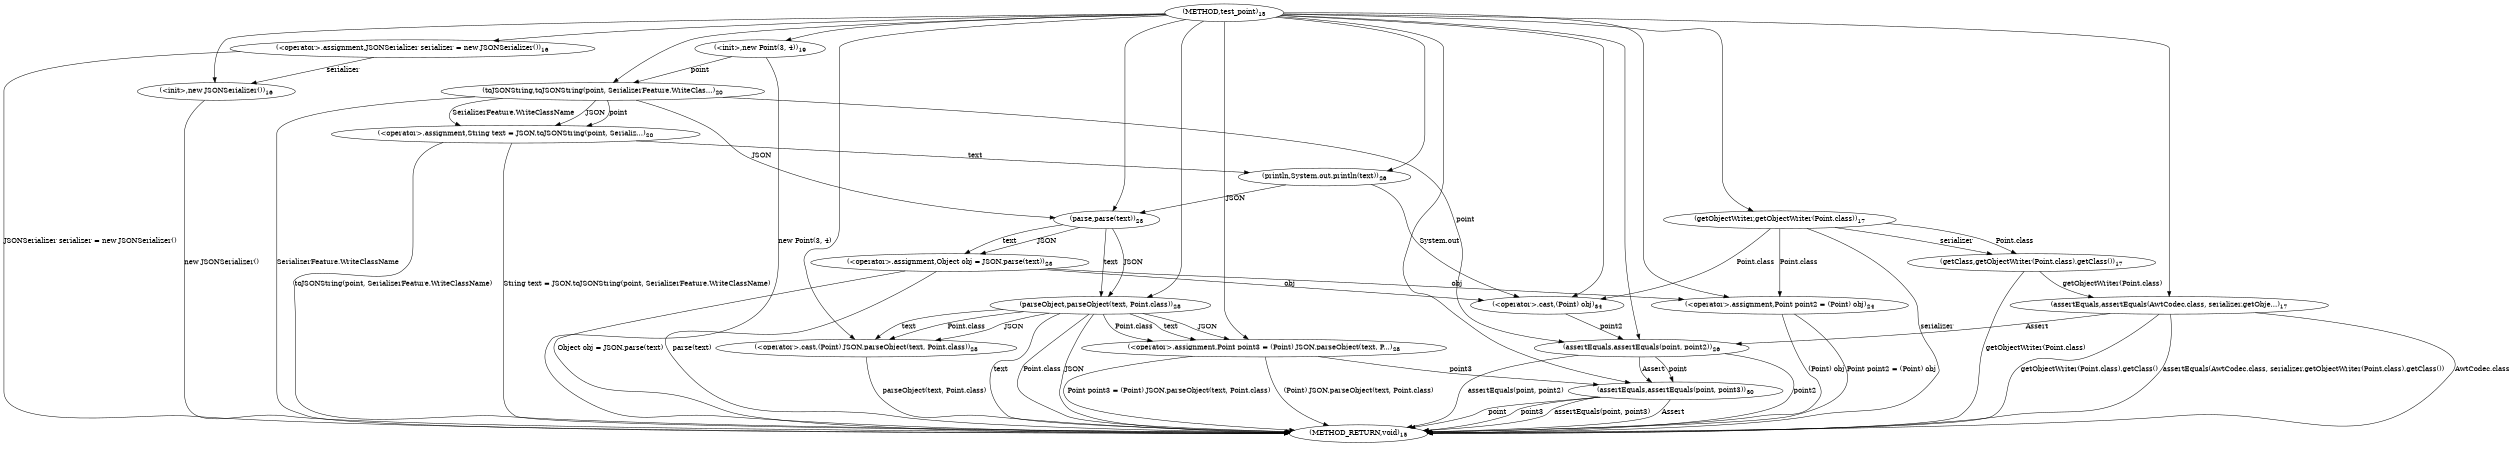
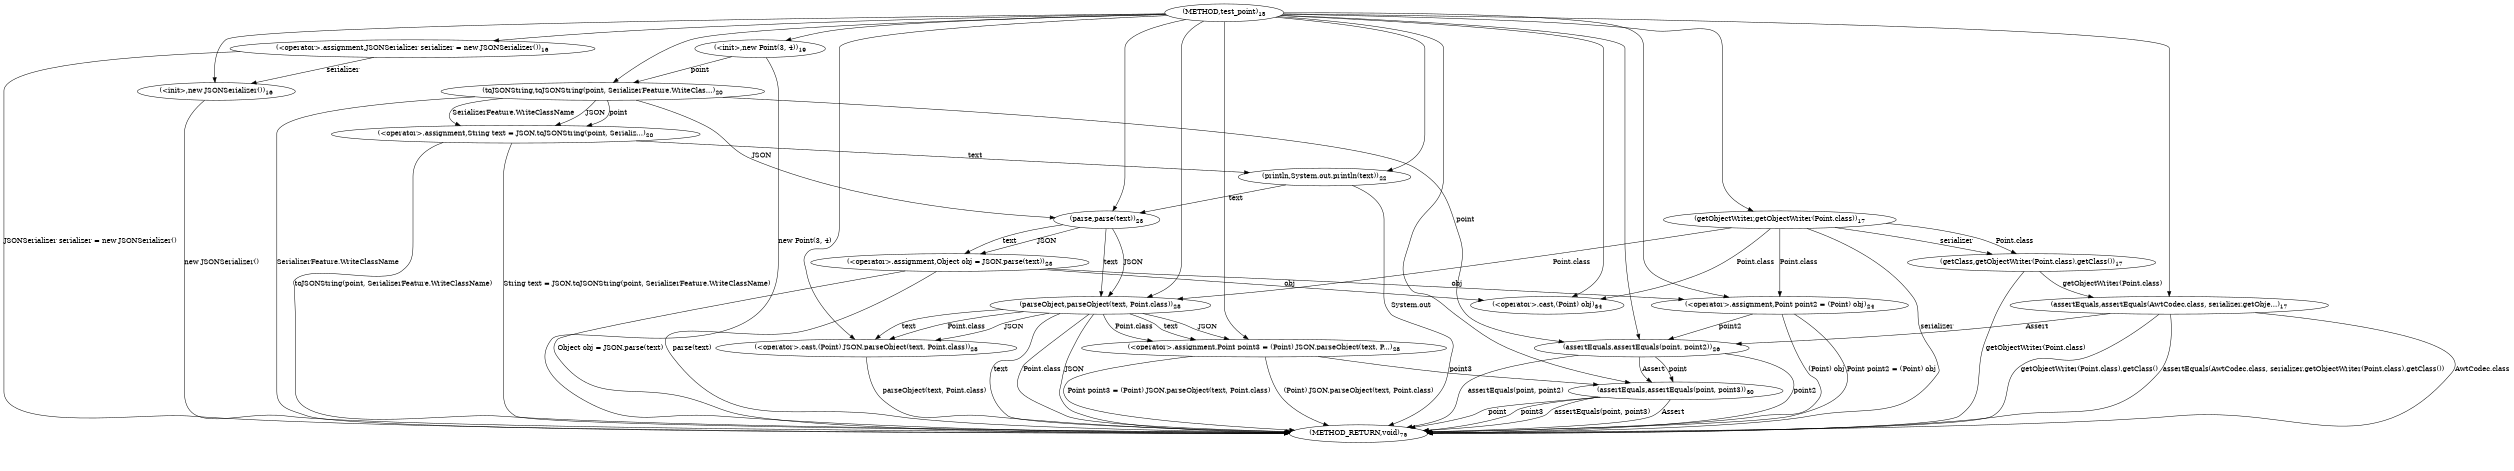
node "(println,System.out.println(text))": text "26" -> "22"
edge "(println,System.out.println(text))" -> "(parse,parse(text))": label "JSON" -> "text"
edge "(println,System.out.println(text))" -> "(<operator>.cast,(Point) obj)": now "(println,System.out.println(text))" -> "(METHOD_RETURN,void)"
edge "(getObjectWriter,getObjectWriter(Point.class))" -> "(parseObject,parseObject(text, Point.class))": added, label "Point.class"
edge "(<operator>.cast,(Point) obj)" -> "(assertEquals,assertEquals(point, point2))": now "(<operator>.assignment,Point point2 = (Point) obj)" -> "(assertEquals,assertEquals(point, point2))"
node "(METHOD_RETURN,void)": text "15" -> "75"
